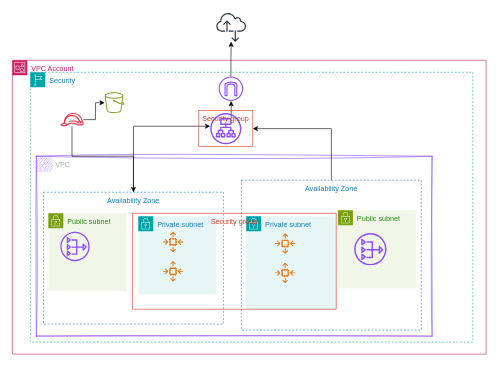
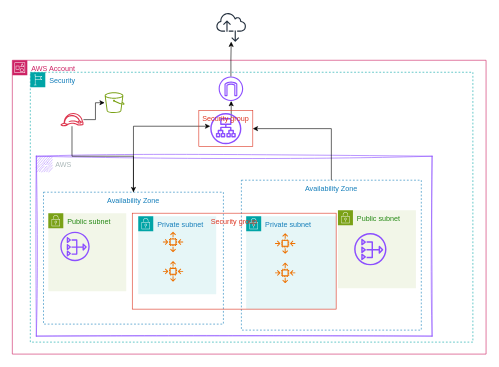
node "VPC Account": label "VPC Account" -> "AWS Account"
node "VPC": label "VPC" -> "AWS"
